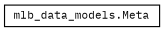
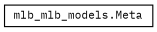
node "mlb_data_models.Meta": label "mlb_data_models.Meta" -> "mlb_mlb_models.Meta"
